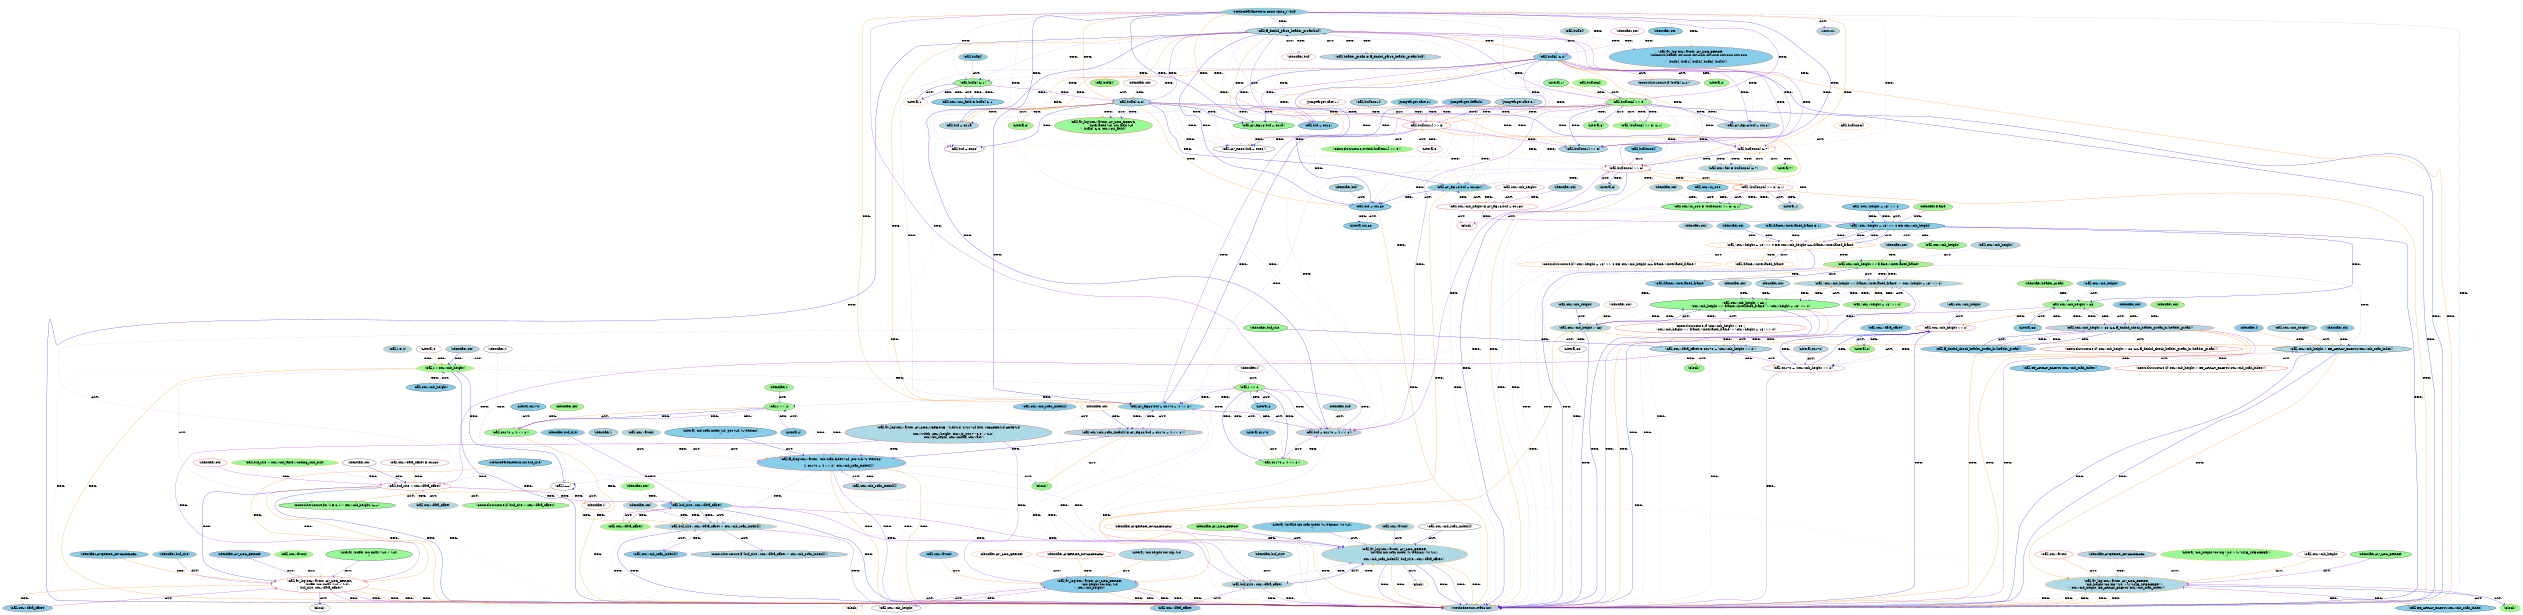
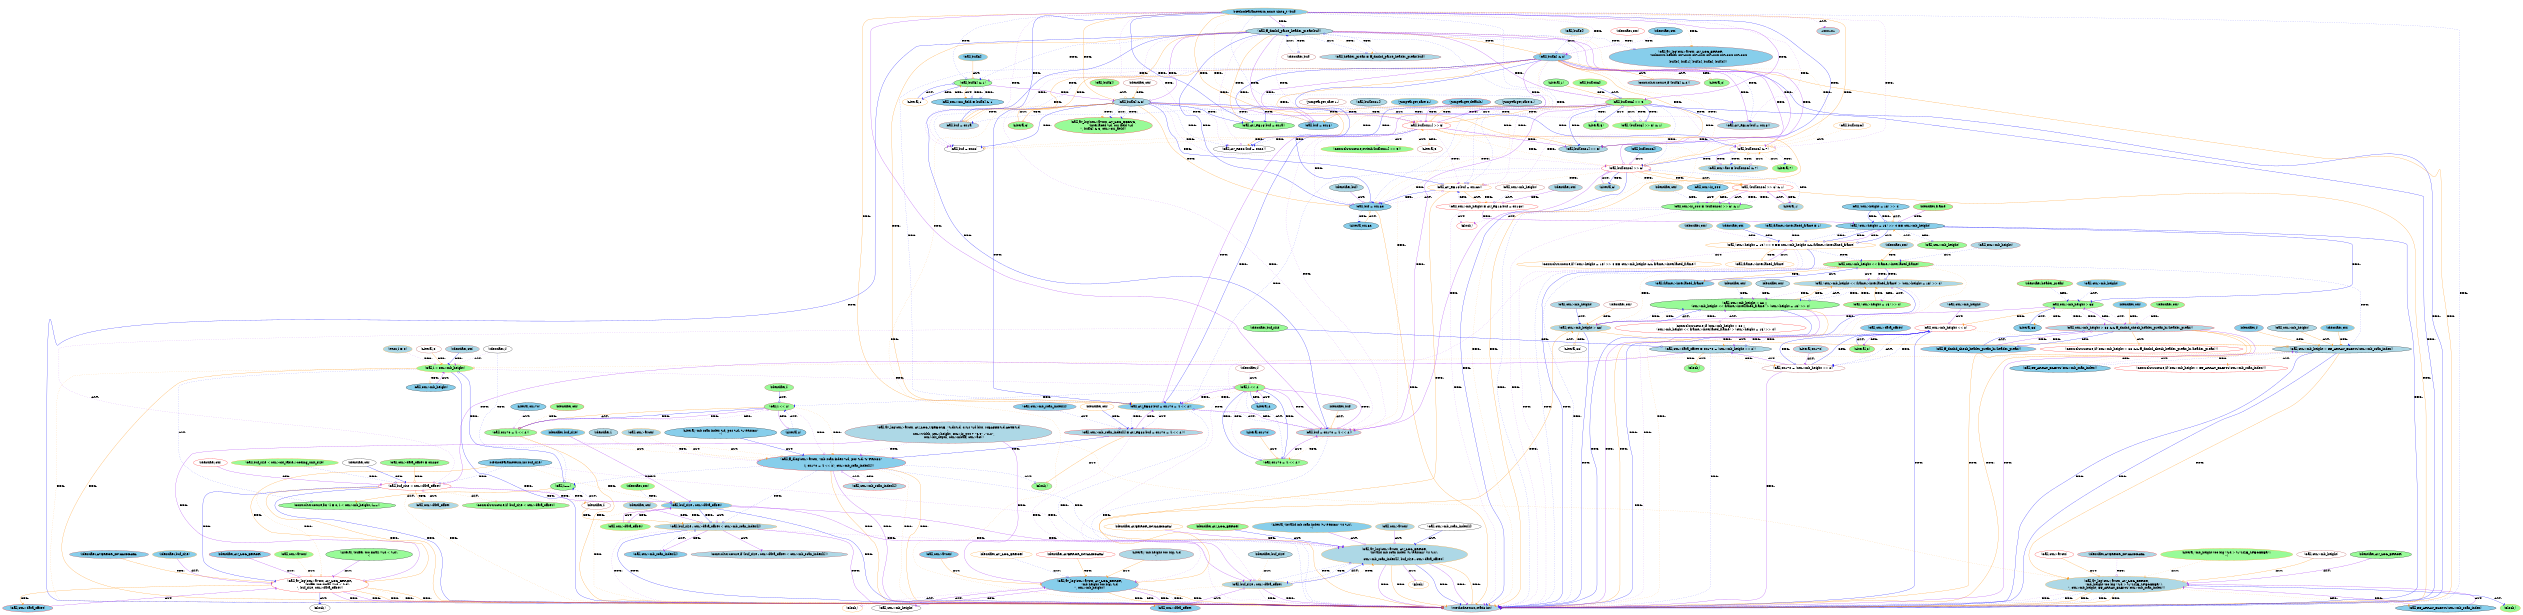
edge "(Call,ff_dnxhd_parse_header_prefix(buf))" -> "(Call,buf + 0x18)": label "AST: " -> "DDG: "
edge "(Call,ff_dnxhd_parse_header_prefix(buf))" -> "(Call,AV_RB16(buf + 0x16c))": label "DDG: " -> "AST: "
node "(Call,AV_RB16(buf + 0x16c))": fillcolor skyblue -> white
node "(Call,i = 0)": label "(Call,i = 0)" -> "(PRIu,i = 0)"
node "(Call,ctx->data_offset = 0x280)": fillcolor white -> palegreen
node "(Call,i++)": fillcolor white -> palegreen
